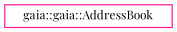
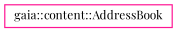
node "gaia::gaia::AddressBook": label "gaia::gaia::AddressBook" -> "gaia::content::AddressBook"
